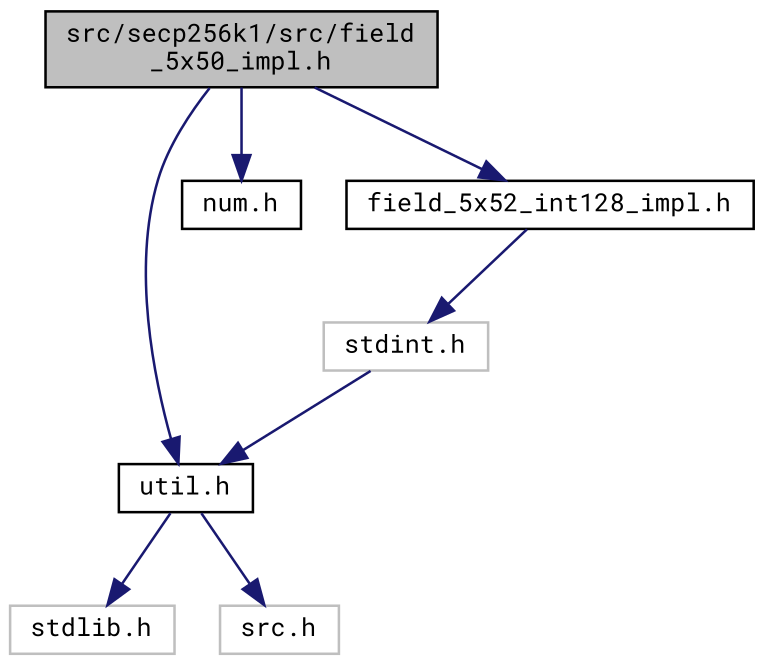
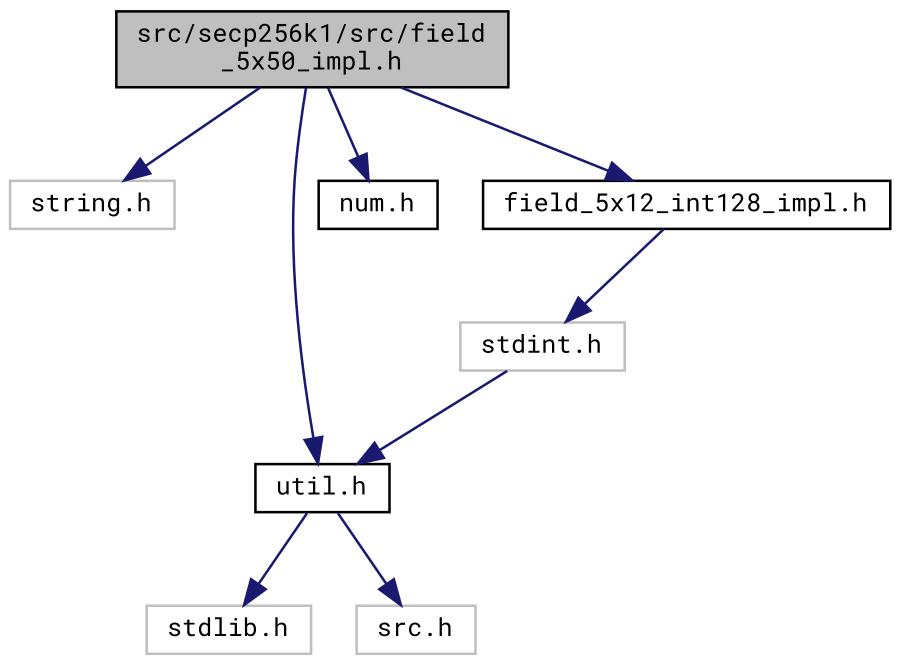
node "string.h": added
node "field_5x52_int128_impl.h": label "field_5x52_int128_impl.h" -> "field_5x12_int128_impl.h"
